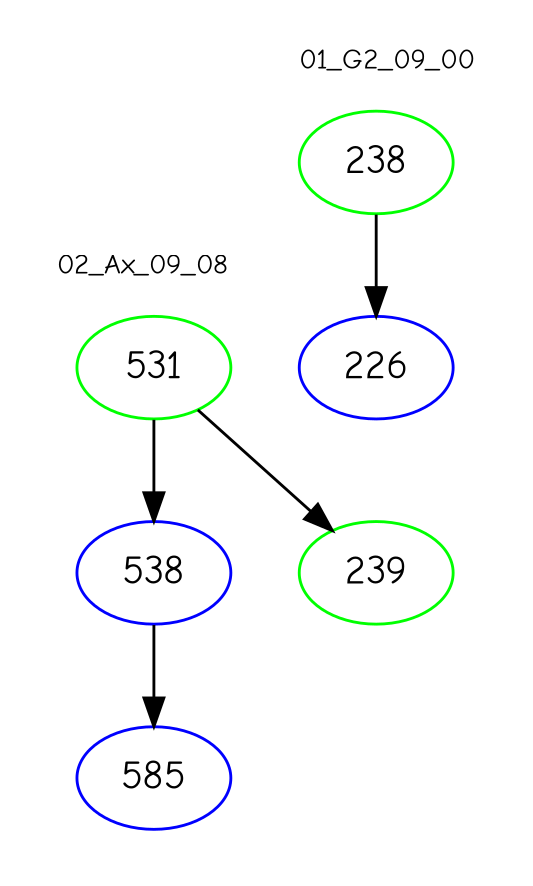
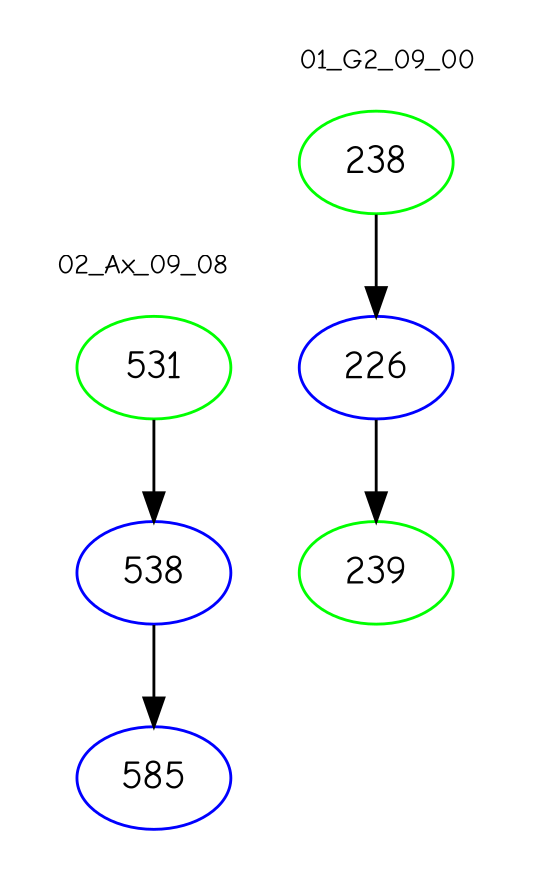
edge "531" -> "239": now "226" -> "239"
